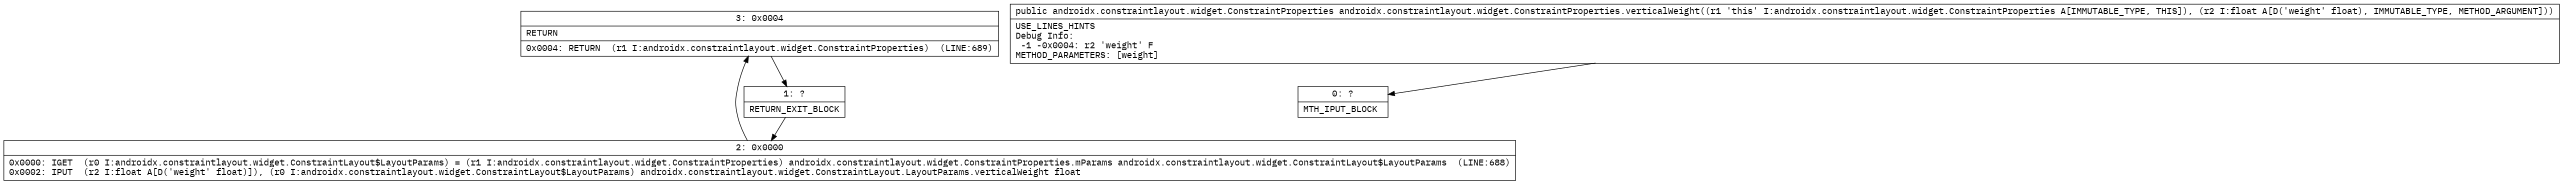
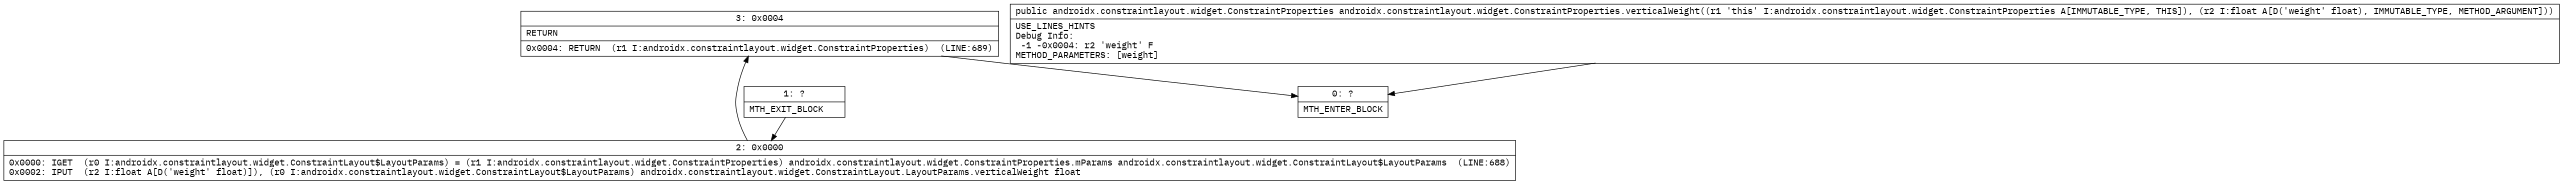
edge "3: 0x0004" -> "1: ?": now "3: 0x0004" -> "0: ?"
node "1: ?": text "RETURN_EXIT_BLOCK" -> "MTH_EXIT_BLOCK"
node "0: ?": text "MTH_IPUT_BLOCK" -> "MTH_ENTER_BLOCK"
